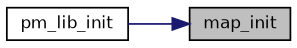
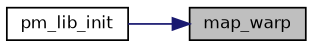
node "map_init": label "map_init" -> "map_warp"
